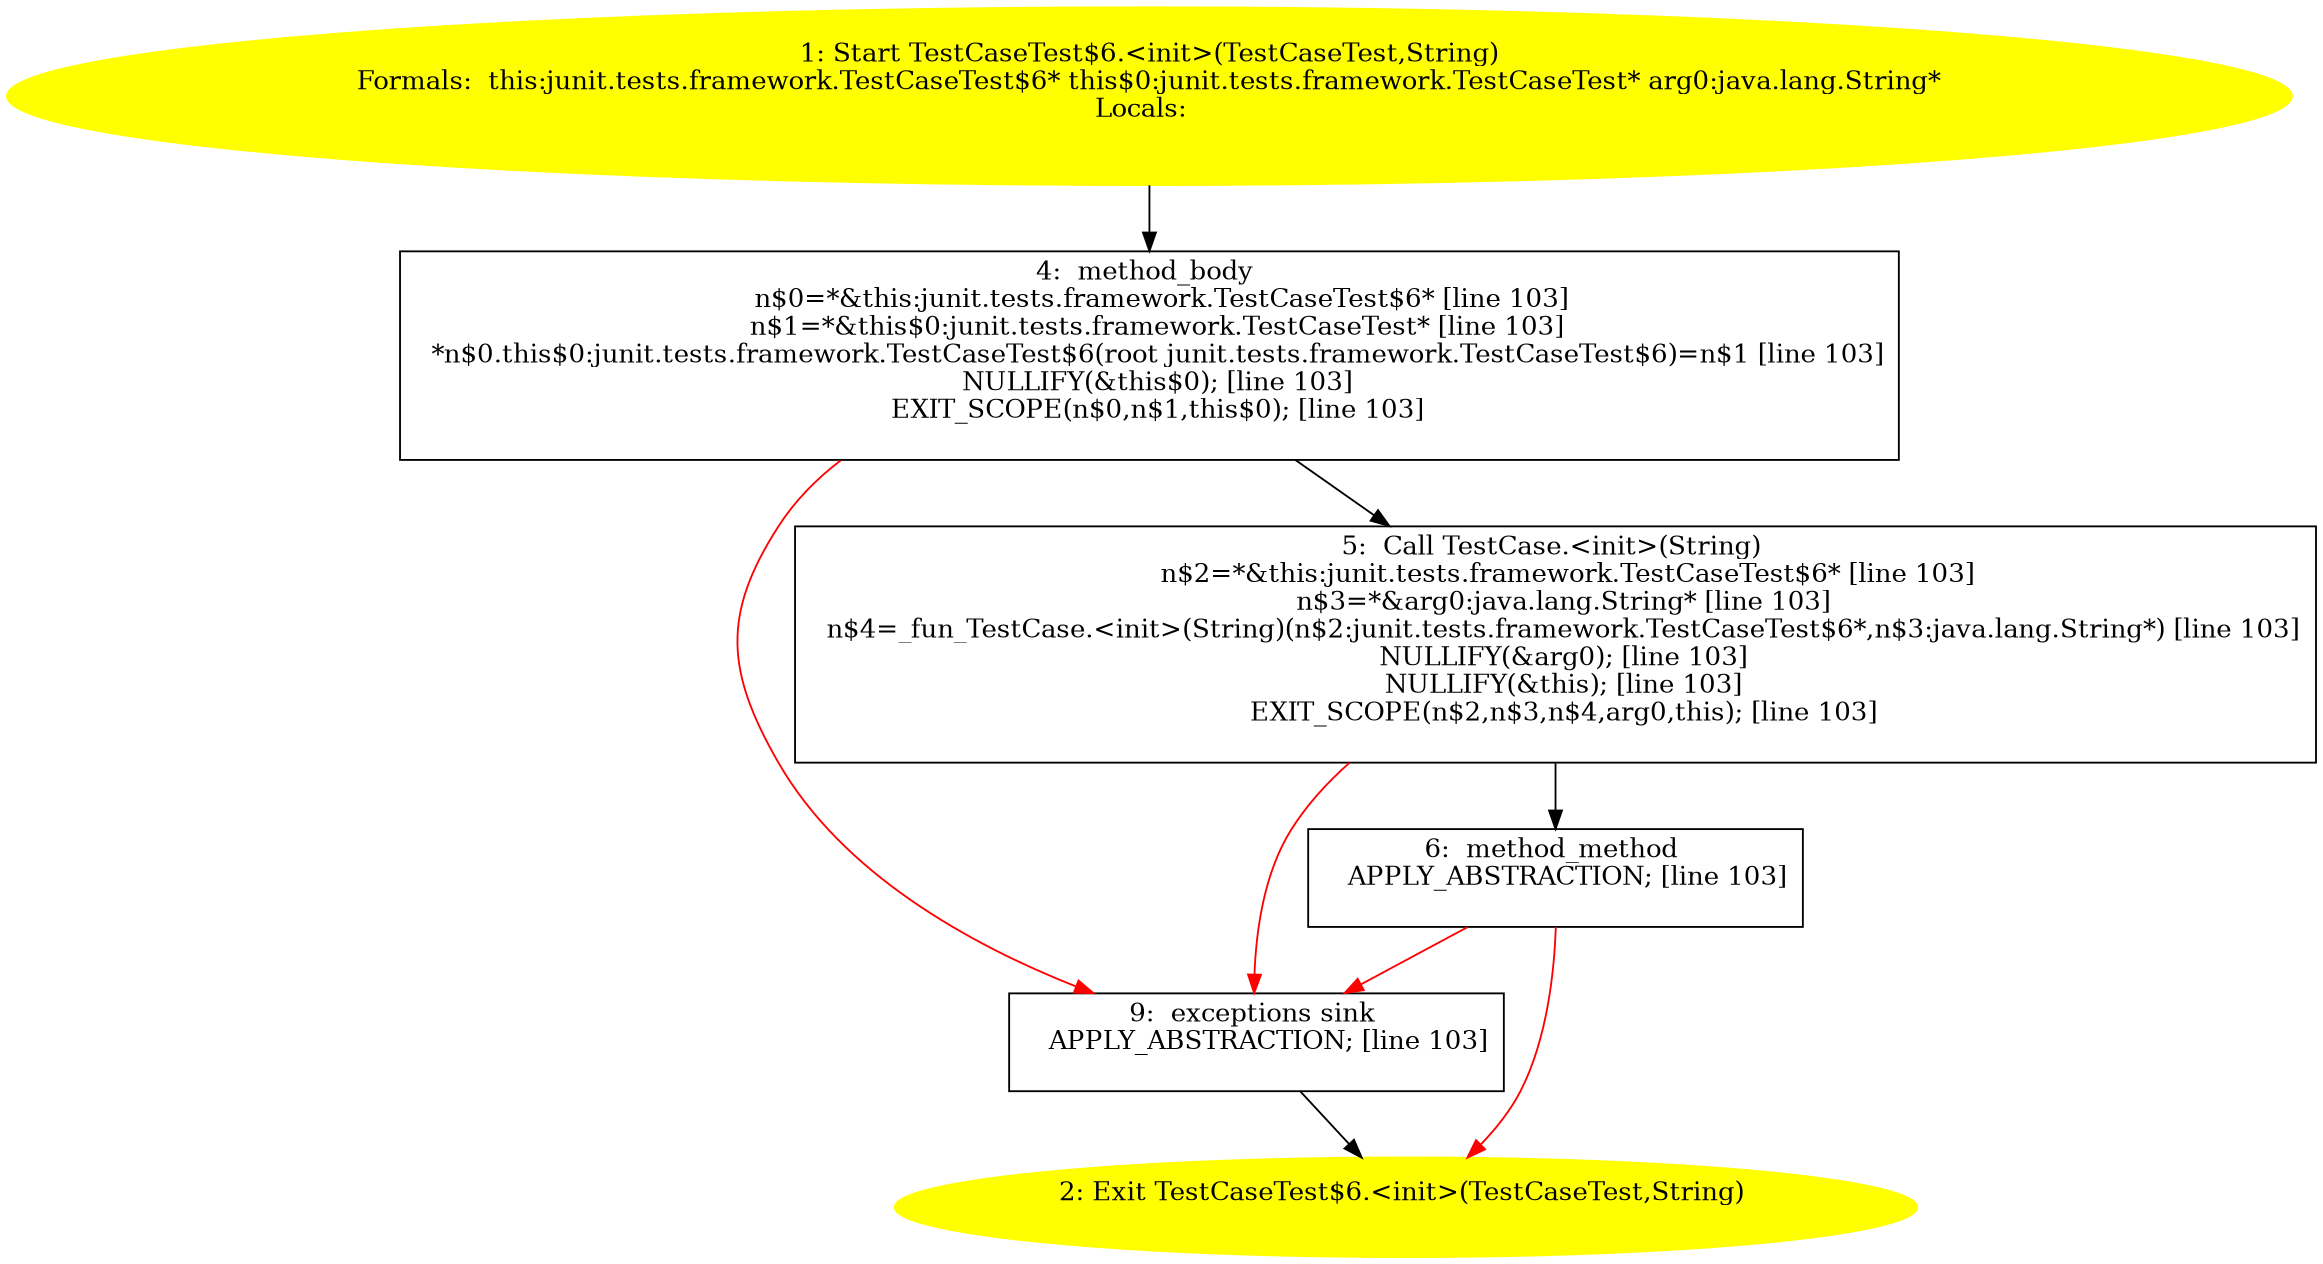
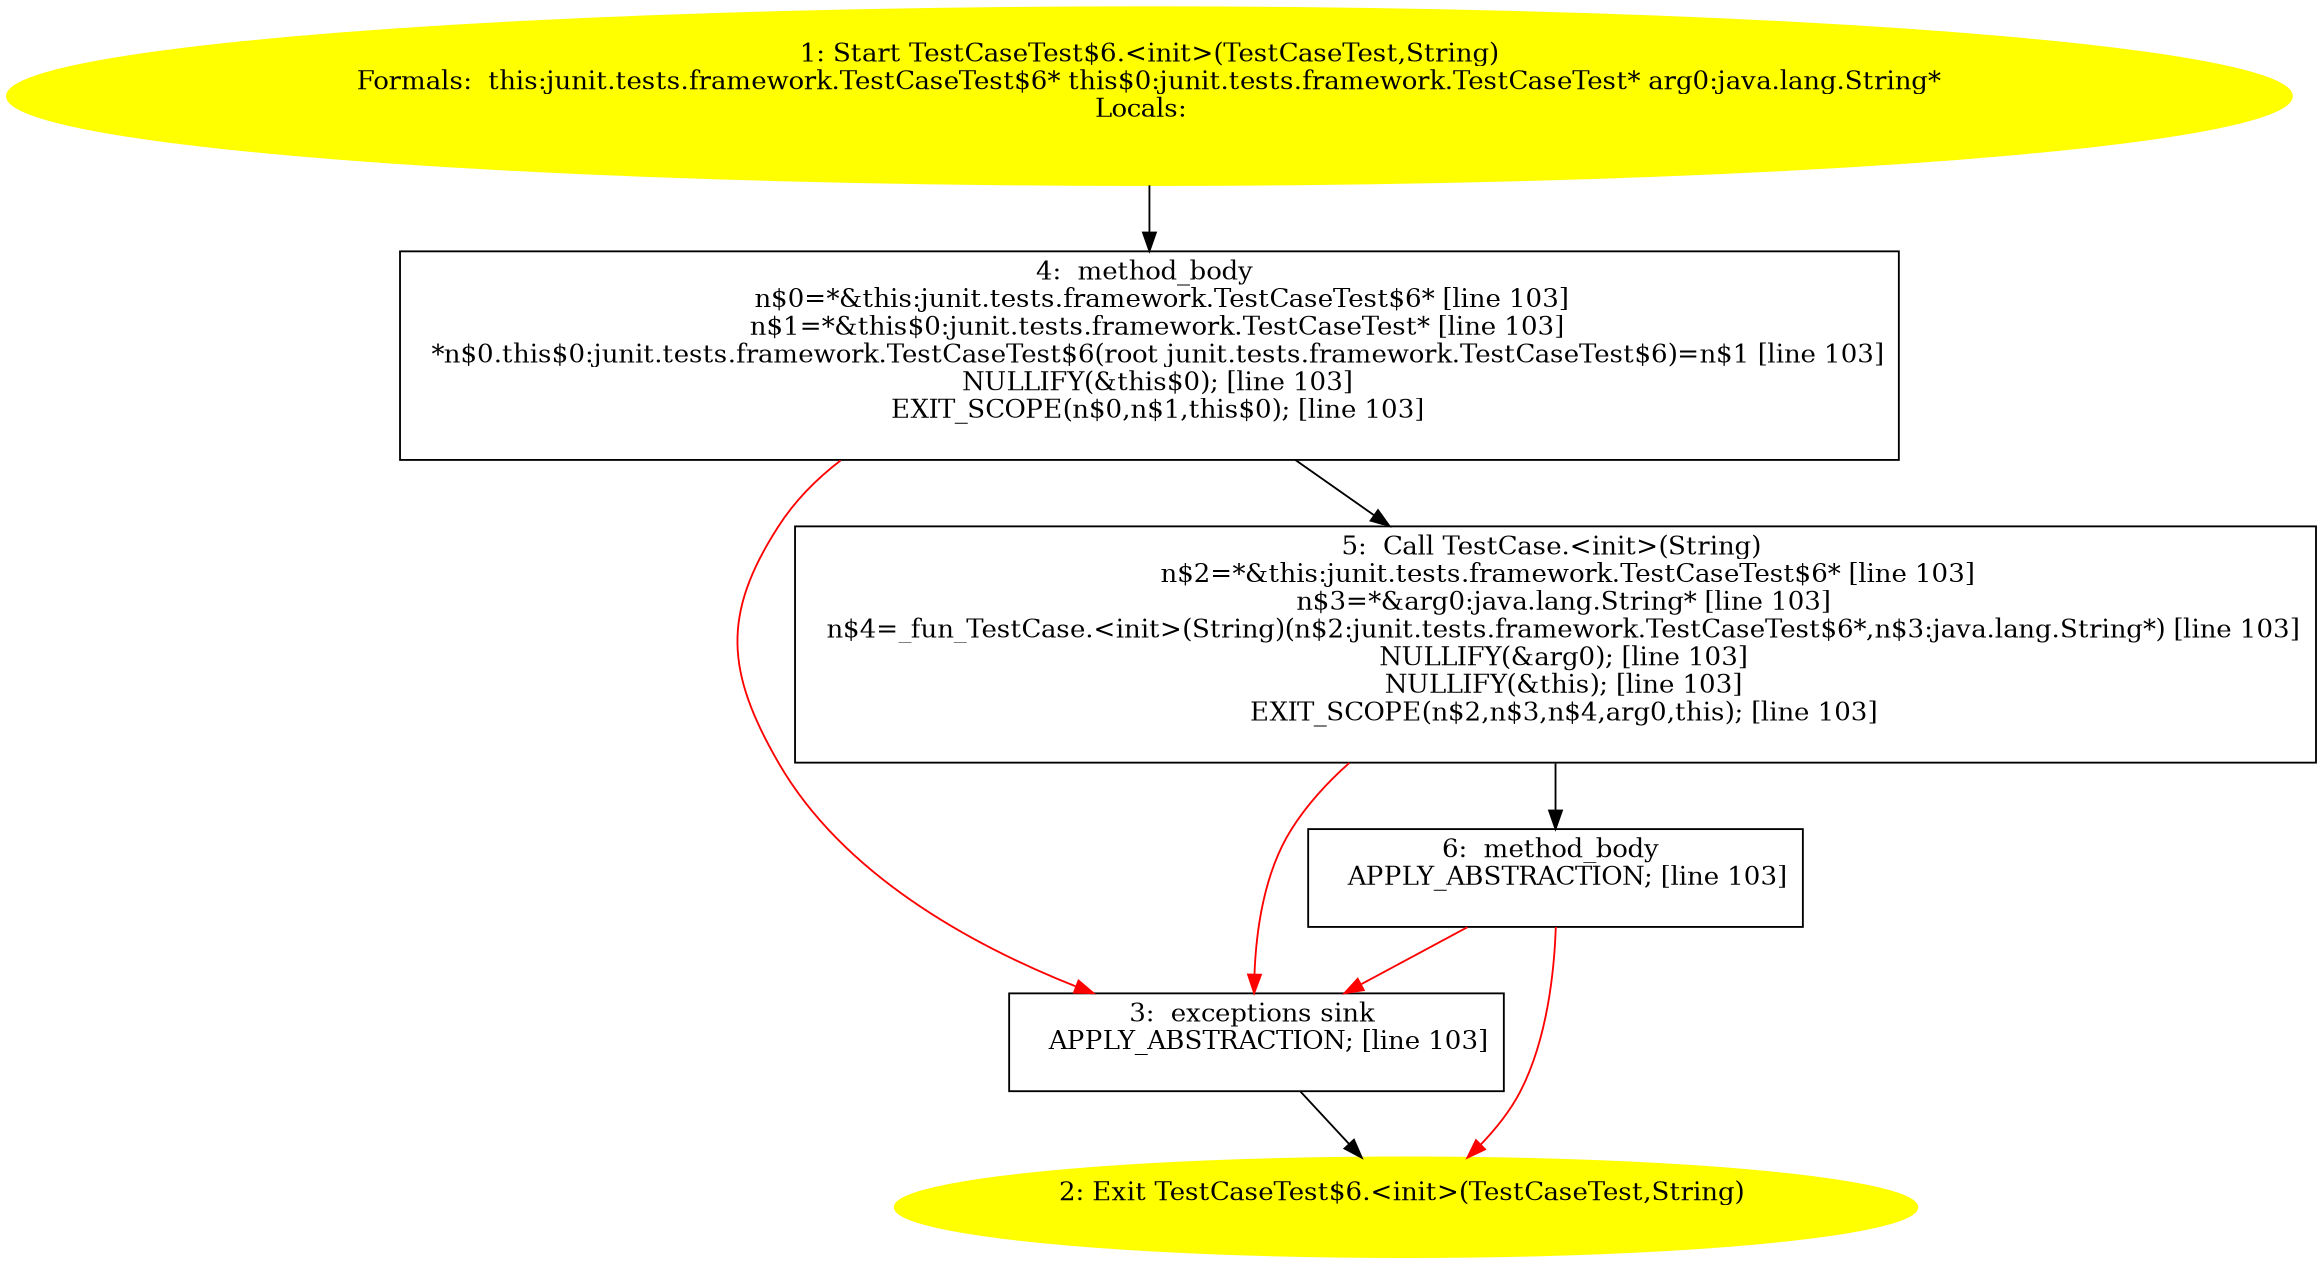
node "6:  method_method APPLY_ABSTRACTION; [line 103]": label "6:  method_method APPLY_ABSTRACTION; [line 103]" -> "6:  method_body APPLY_ABSTRACTION; [line 103]"
node "9:  exceptions sink APPLY_ABSTRACTION; [line 103]": label "9:  exceptions sink APPLY_ABSTRACTION; [line 103]" -> "3:  exceptions sink APPLY_ABSTRACTION; [line 103]"
